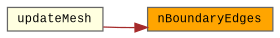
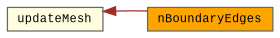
edge "updateMesh" -> "nBoundaryEdges": reversed
